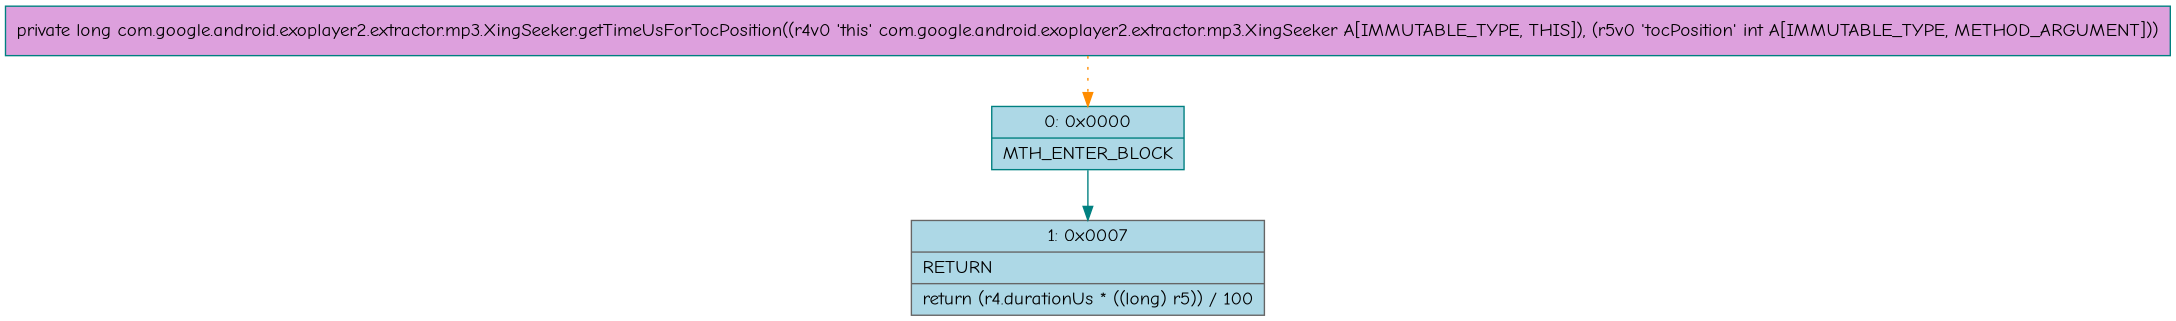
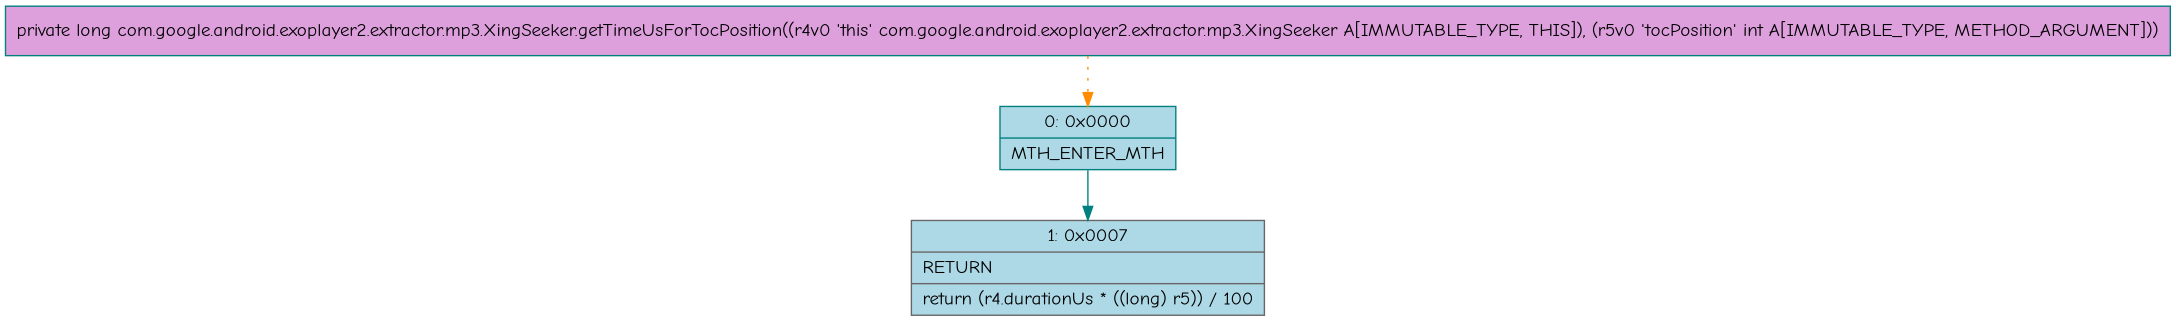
node "0: 0x0000": text "MTH_ENTER_BLOCK" -> "MTH_ENTER_MTH"
